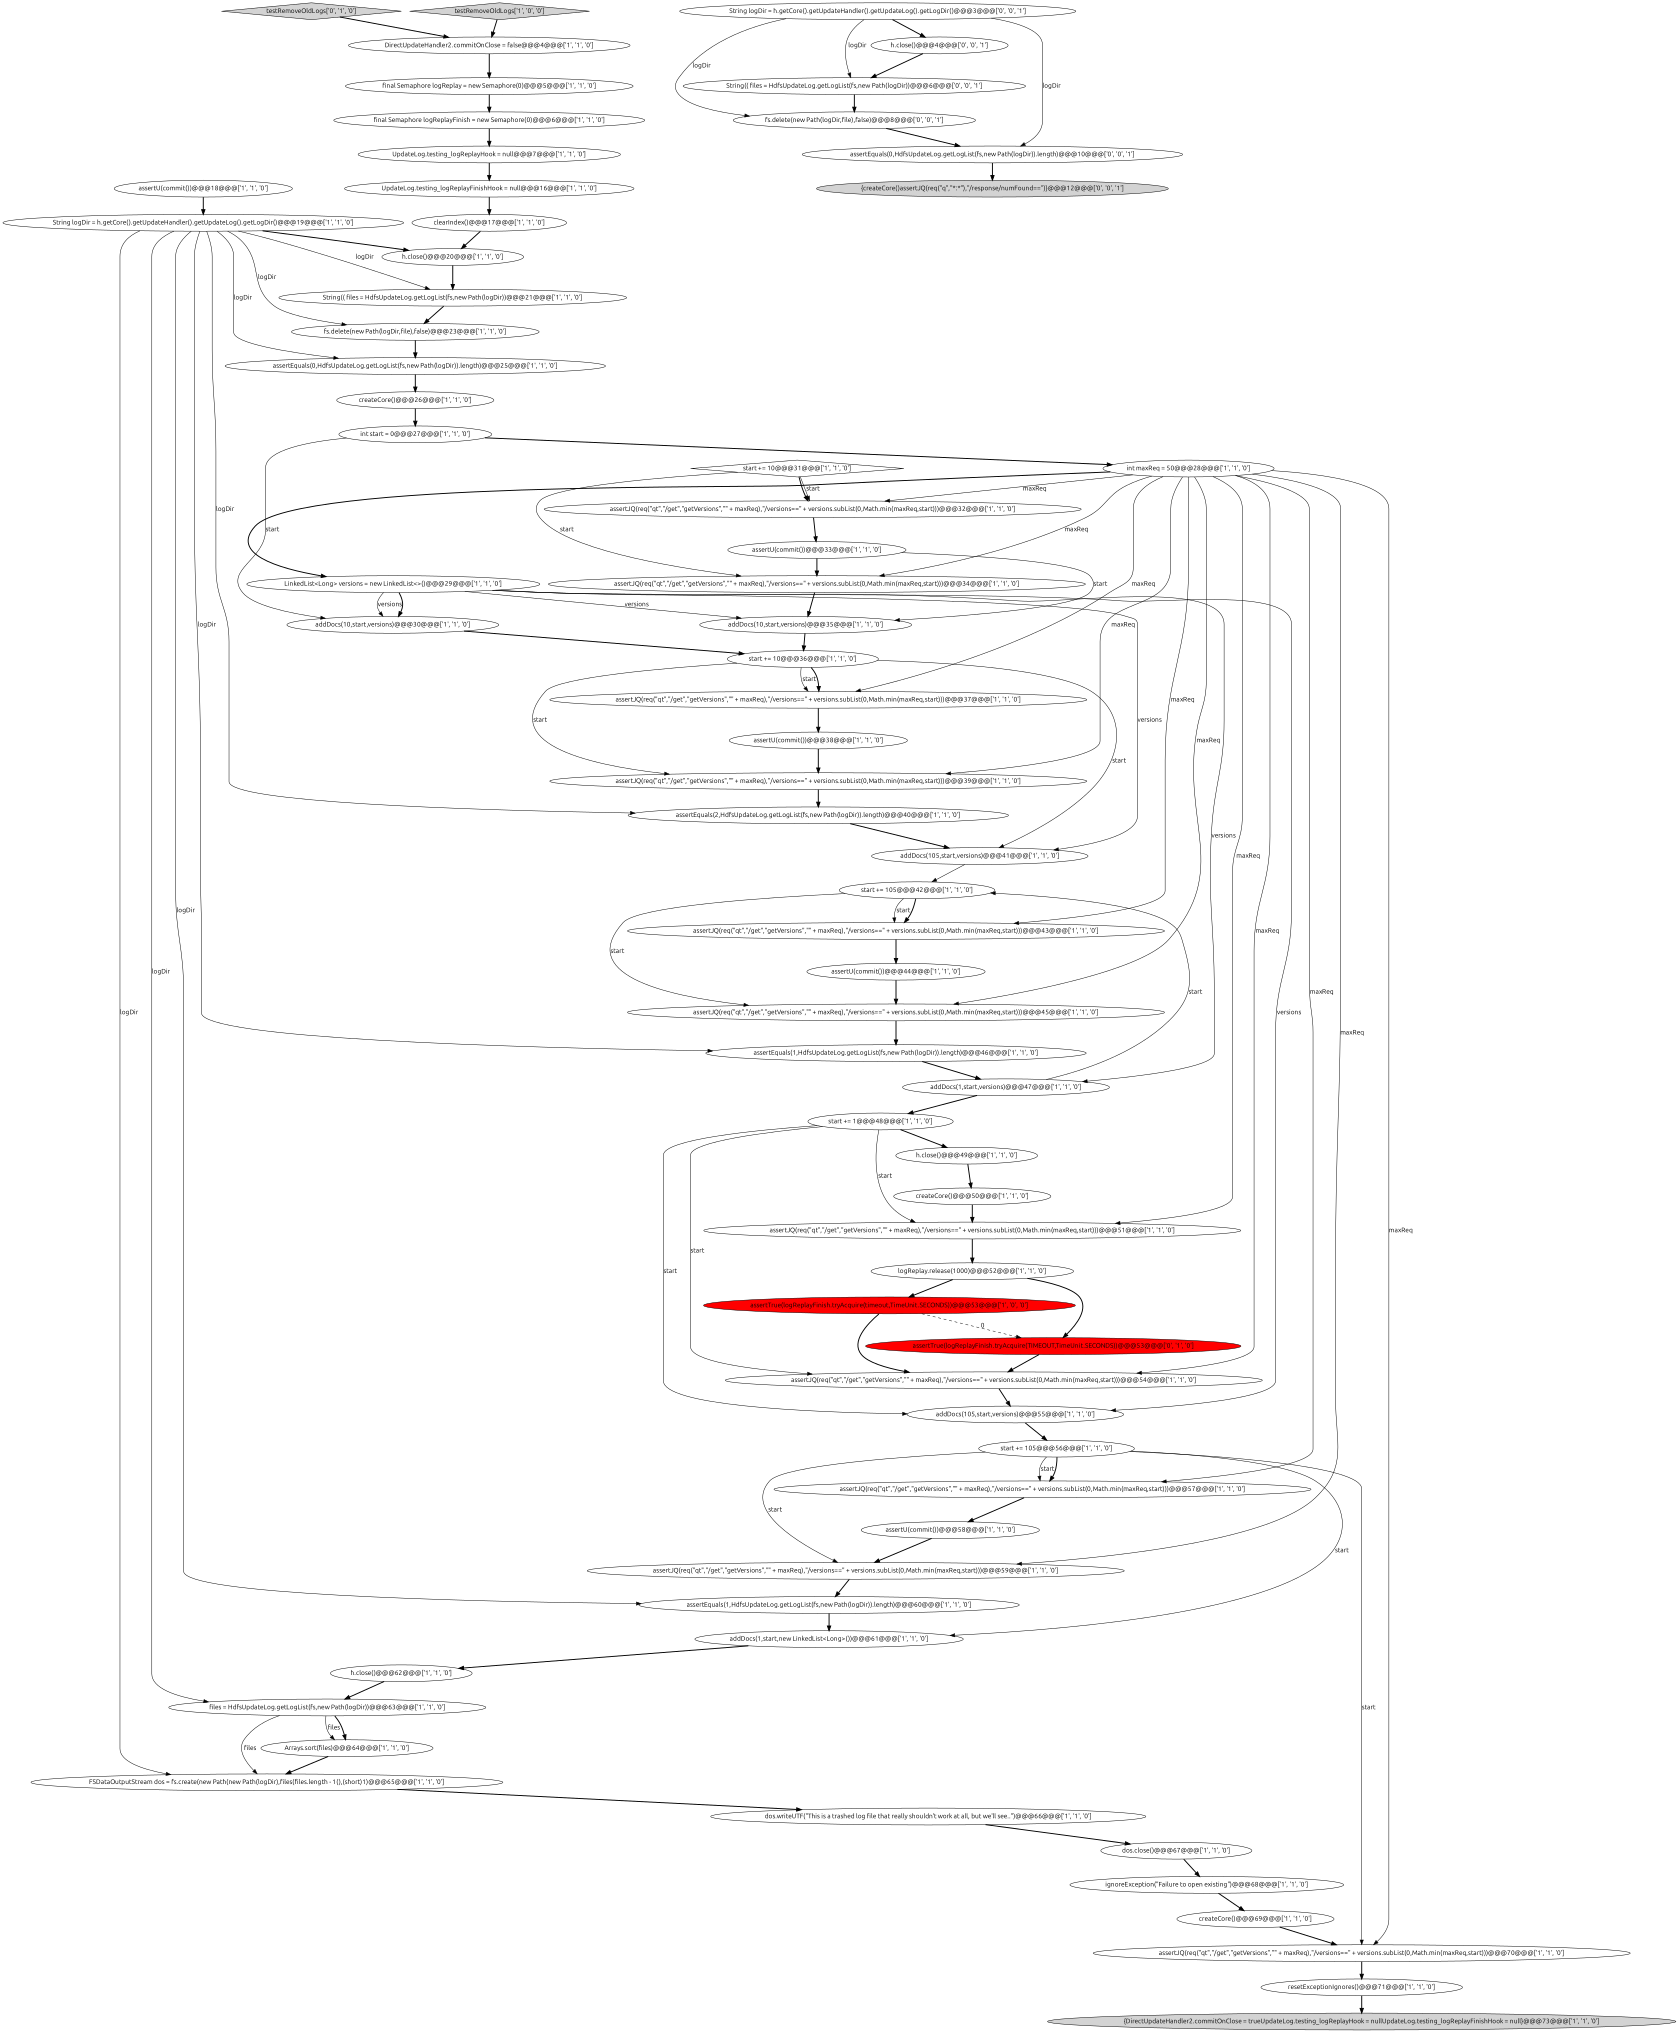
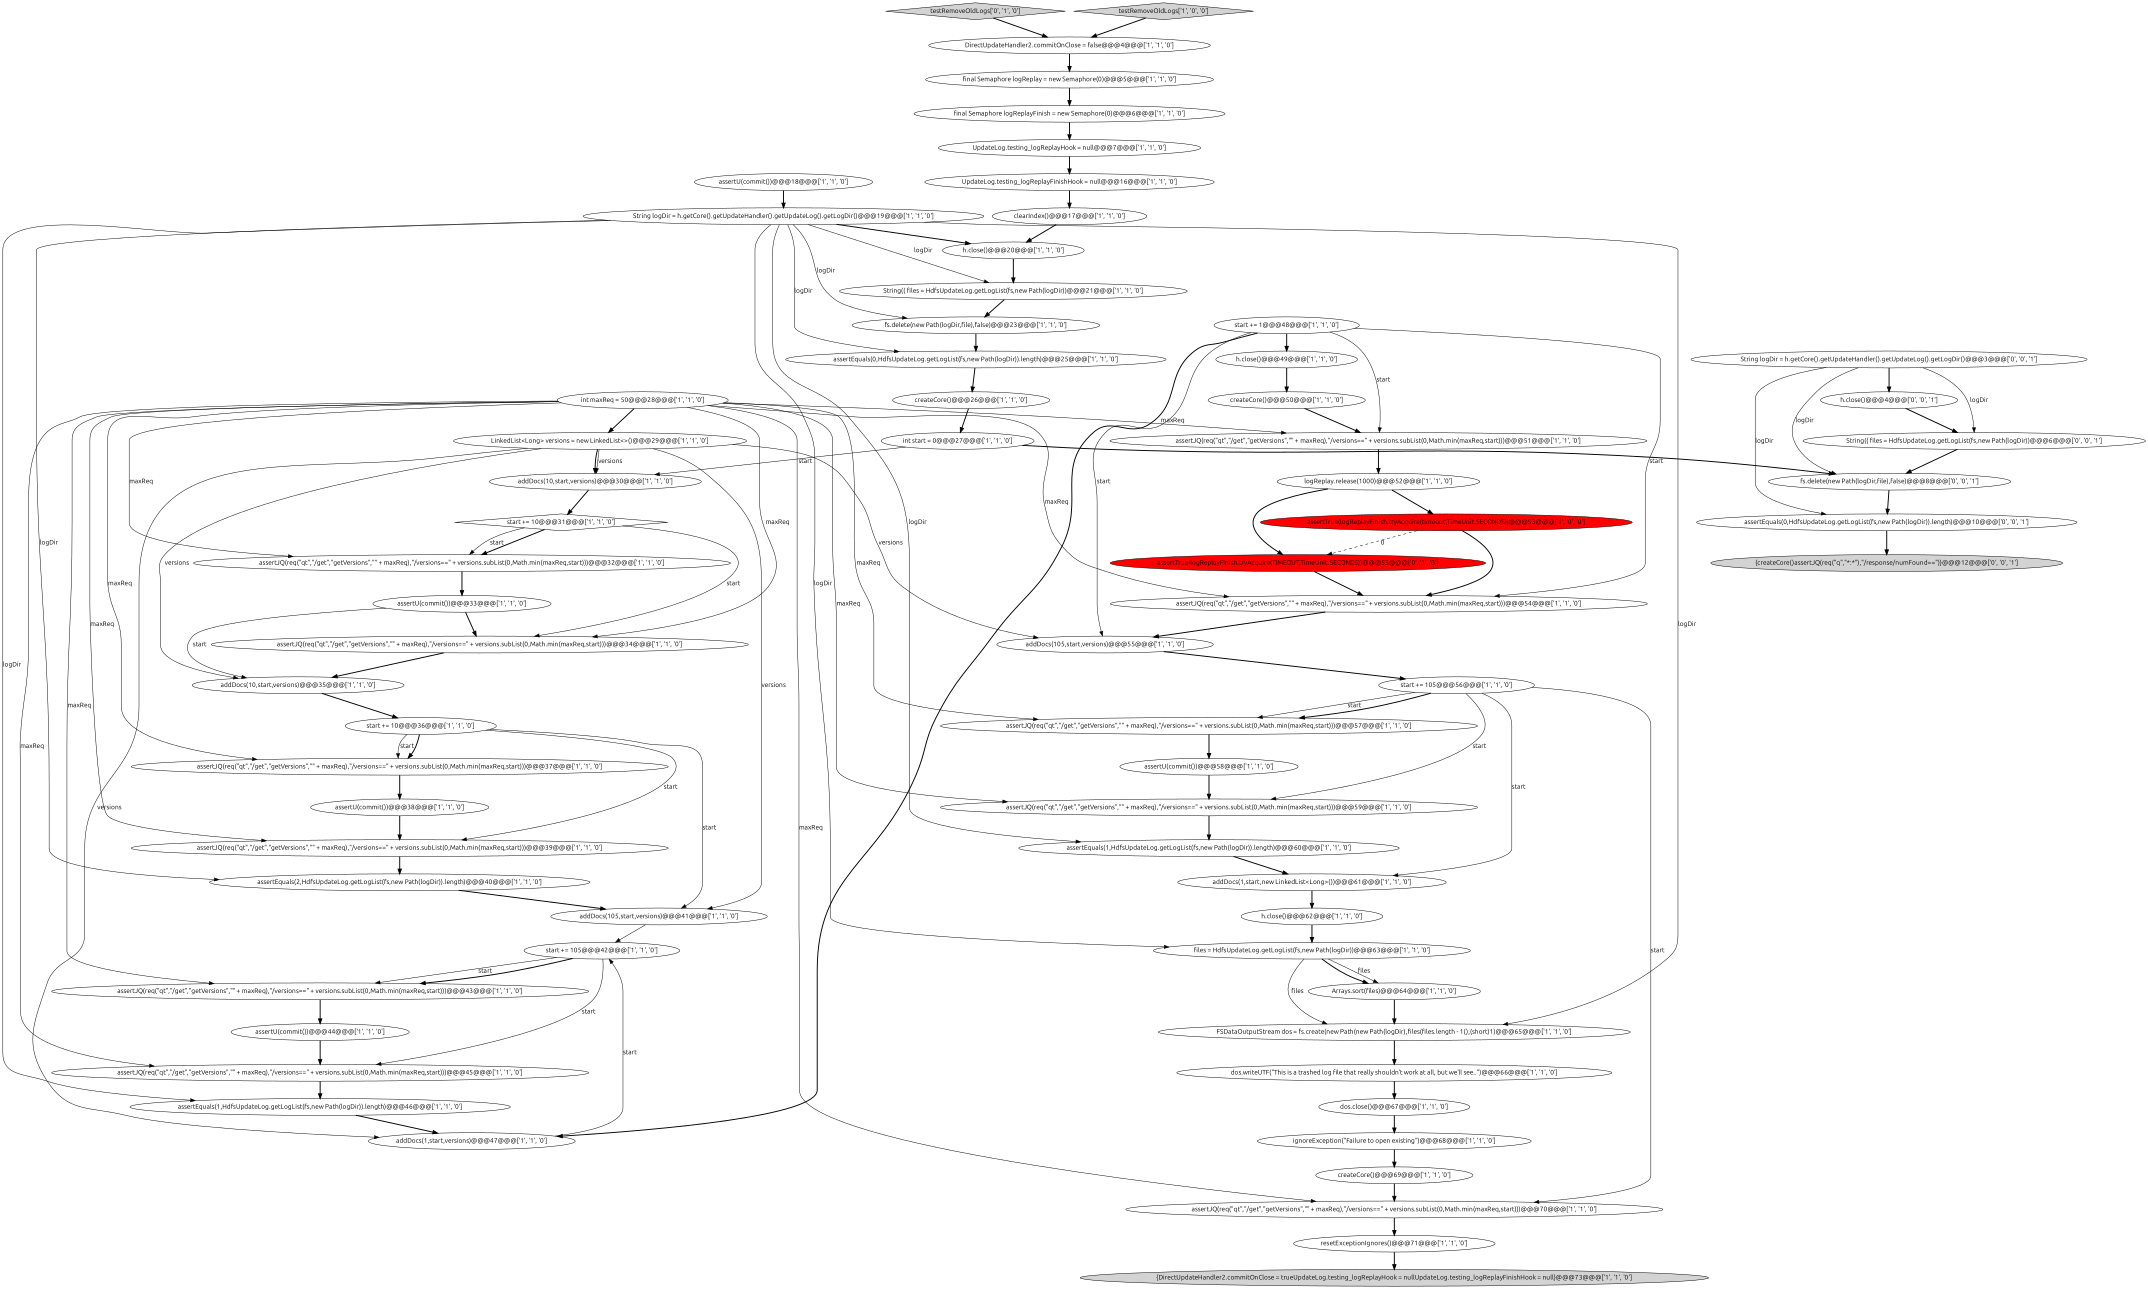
edge "int start = 0@@@27@@@['1', '1', '0']" -> "int maxReq = 50@@@28@@@['1', '1', '0']": now "int start = 0@@@27@@@['1', '1', '0']" -> "fs.delete(new Path(logDir,file),false)@@@8@@@['0', '0', '1']"
edge "addDocs(10,start,versions)@@@30@@@['1', '1', '0']" -> "start += 10@@@36@@@['1', '1', '0']": now "addDocs(10,start,versions)@@@30@@@['1', '1', '0']" -> "start += 10@@@31@@@['1', '1', '0']"
edge "addDocs(1,start,versions)@@@47@@@['1', '1', '0']" -> "start += 1@@@48@@@['1', '1', '0']": reversed
